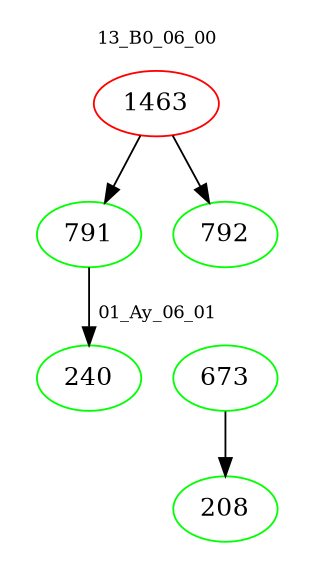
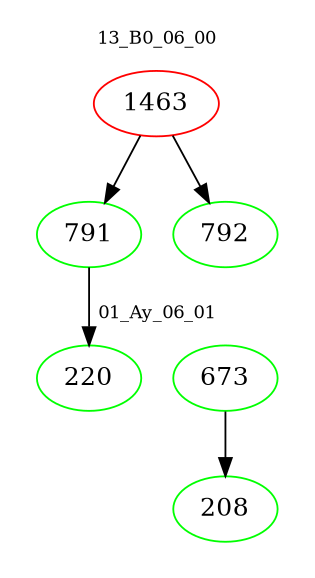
node "240": label "240" -> "220"
